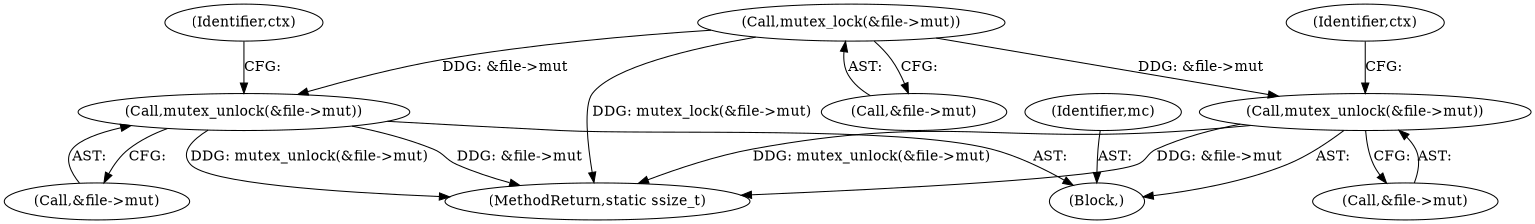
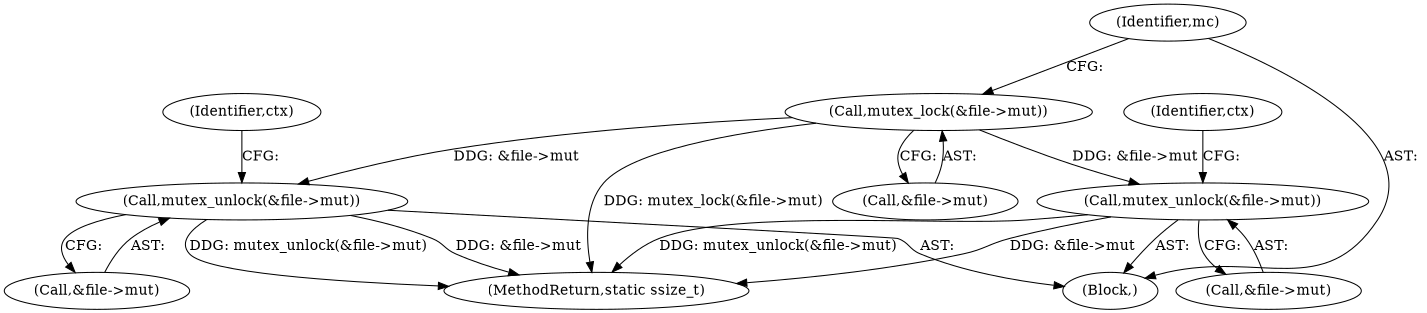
edge "(Identifier,mc)" -> "(Call,mutex_lock(&file->mut))": added, label "CFG:"
